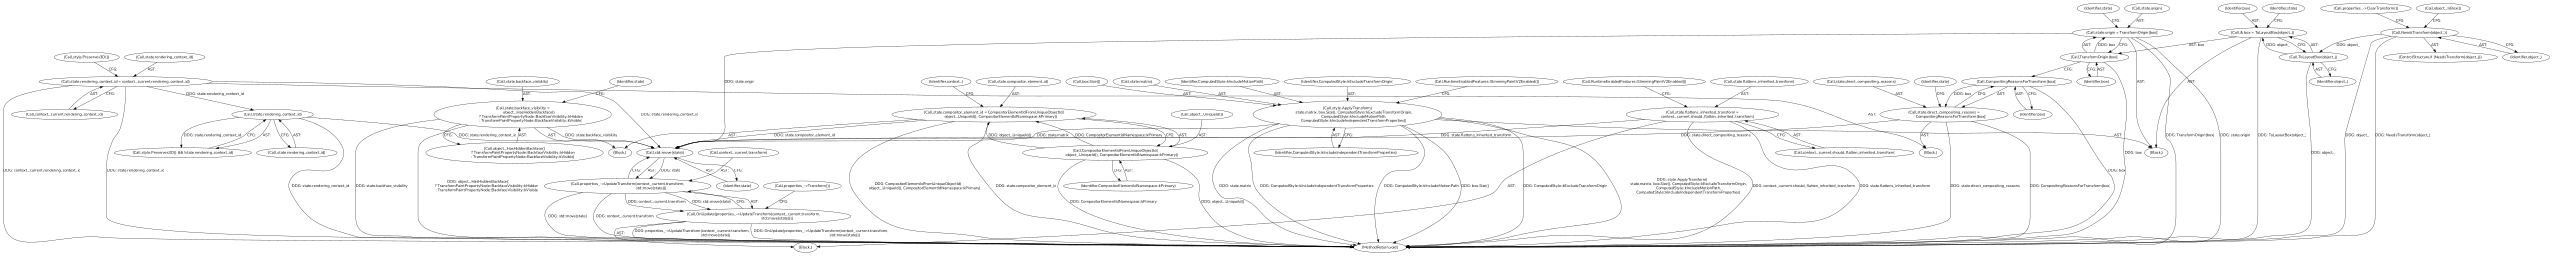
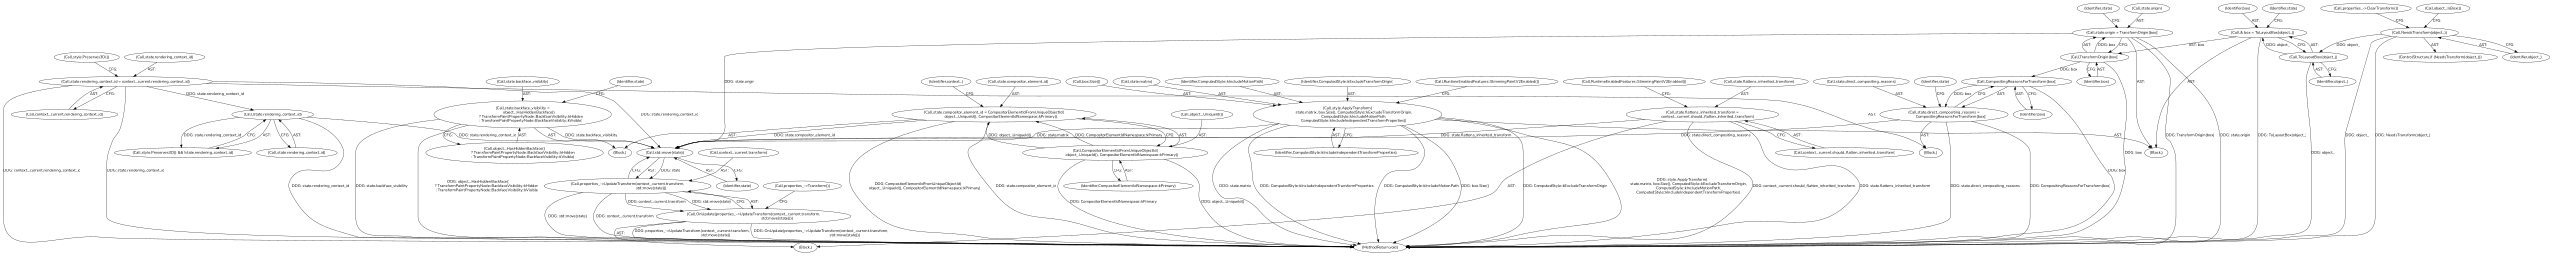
edge "(Call,TransformOrigin(box))" -> "(Call,CompositingReasonsForTransform(box))": label "CFG: " -> "DDG: box"
